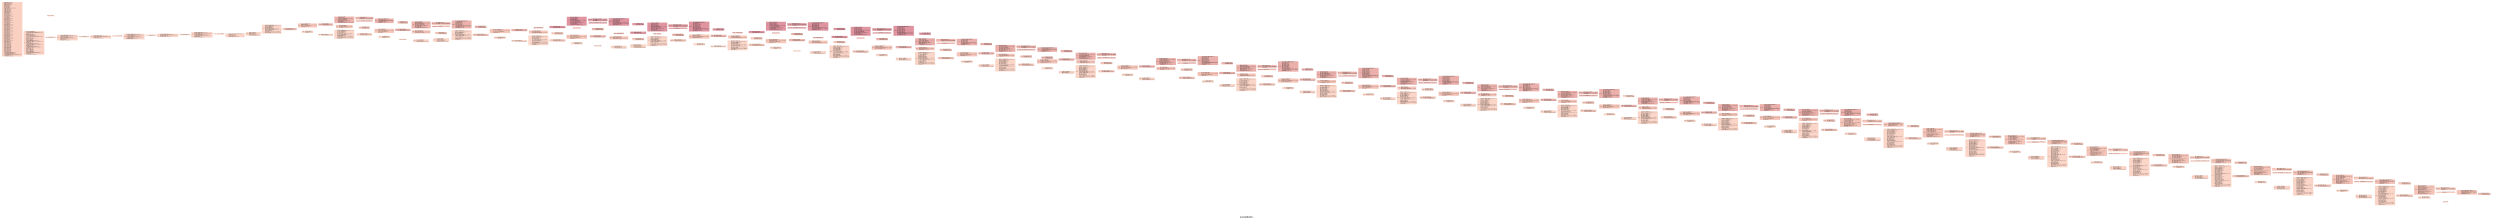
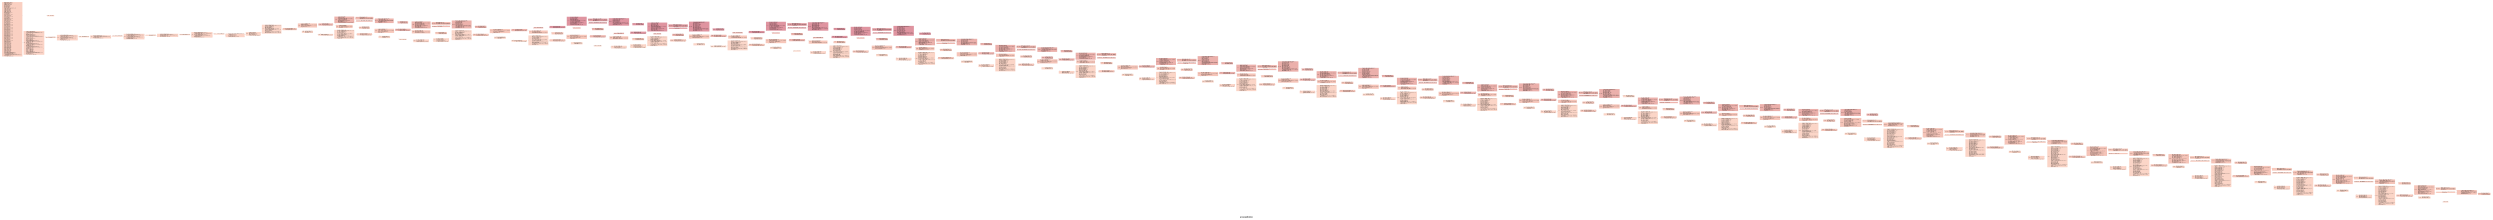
node "if.then554:": added
